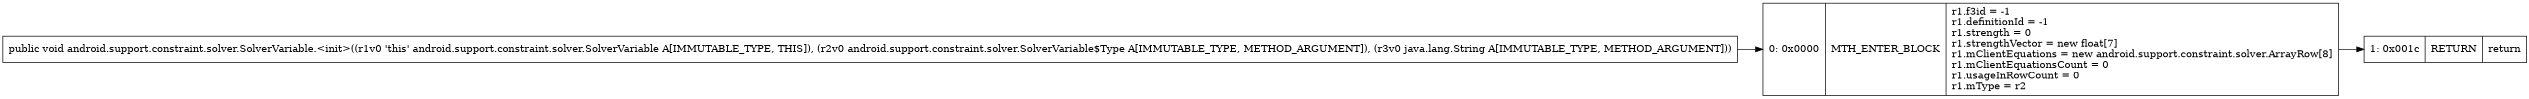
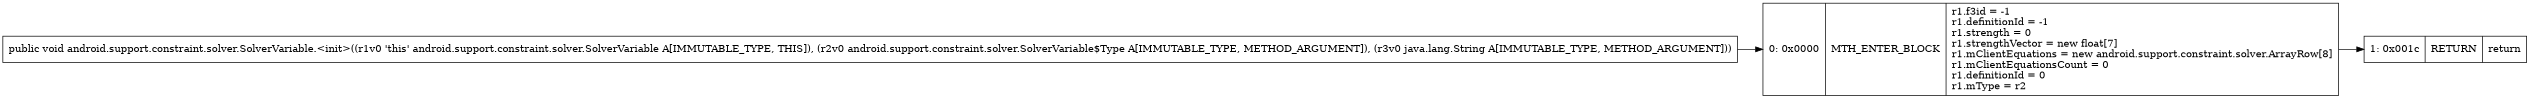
node "0: 0x0000": text "r1.usageInRowCount = 0" -> "r1.definitionId = 0"
